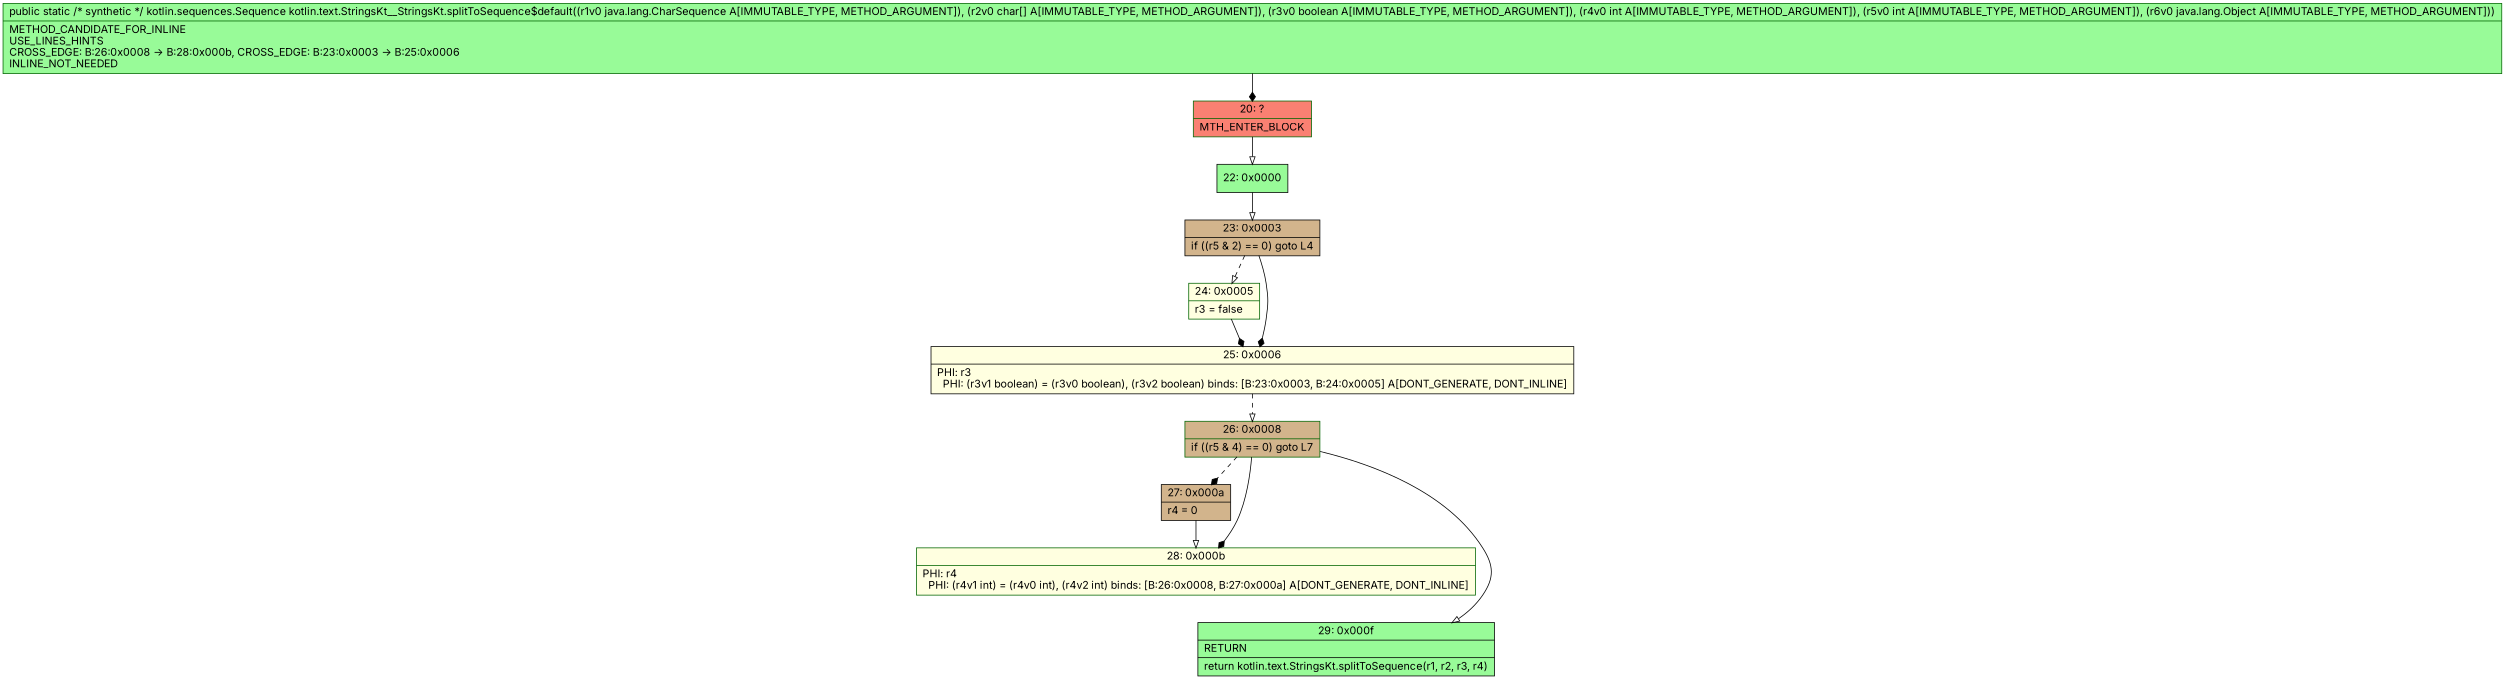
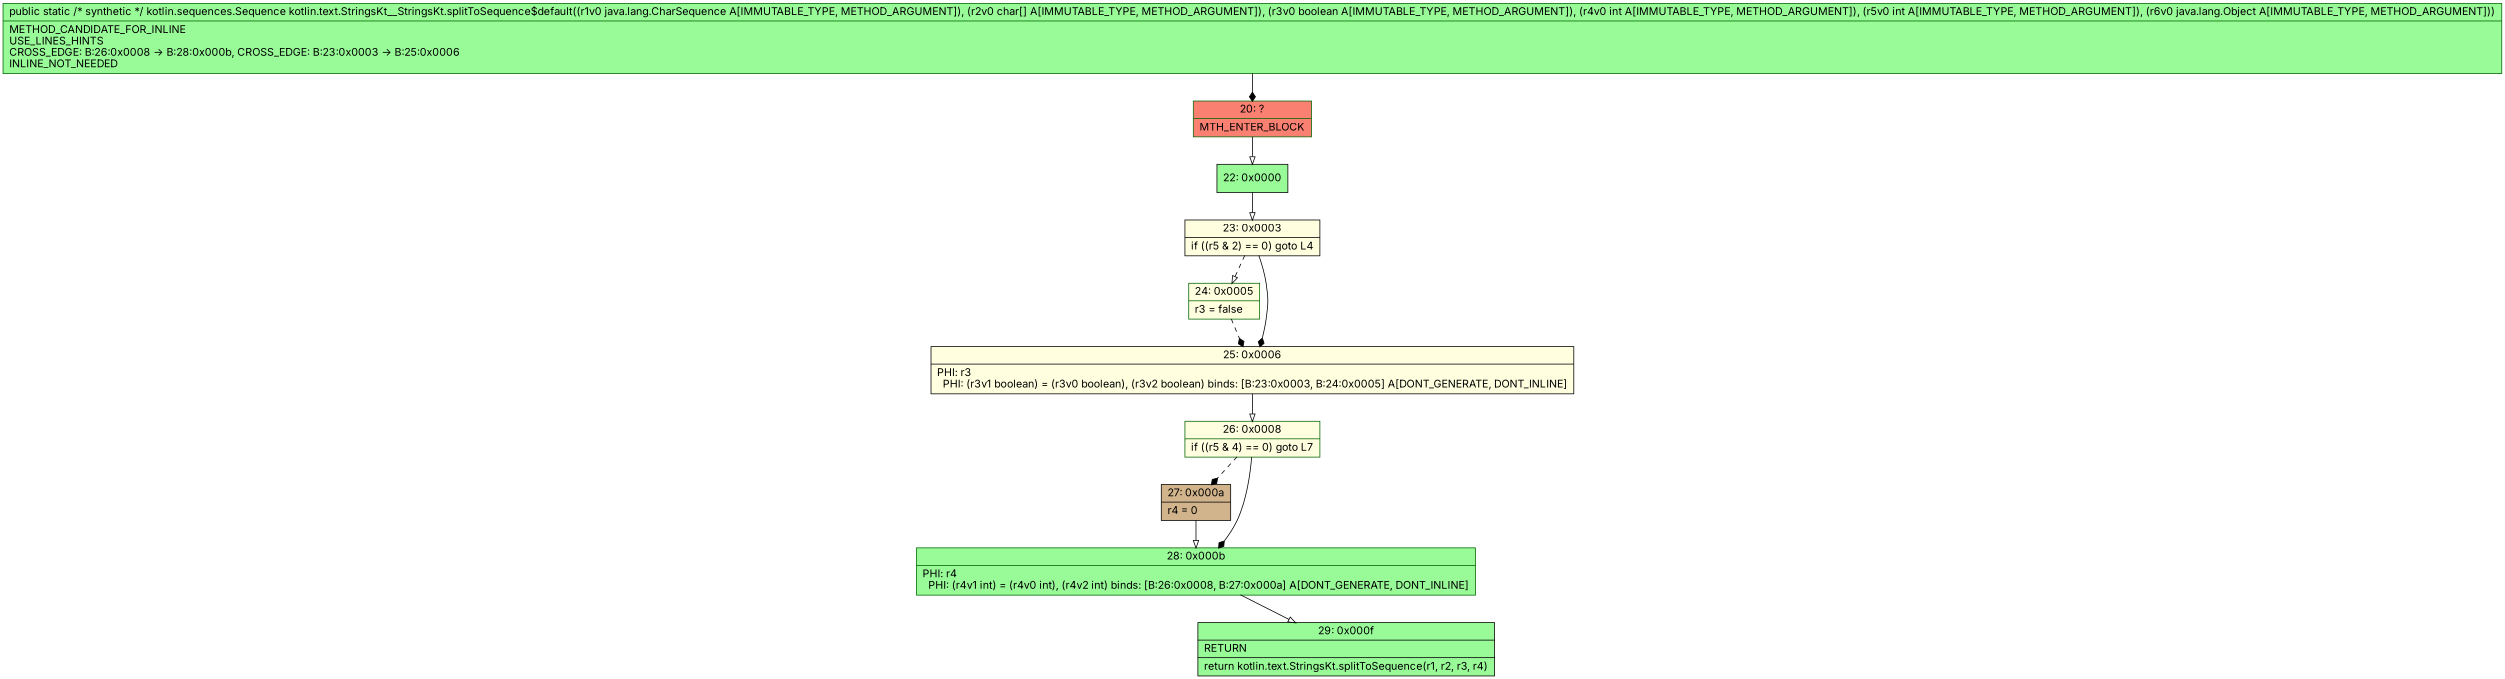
node "23: 0x0003": fillcolor tan -> lightyellow
edge "24: 0x0005" -> "25: 0x0006": style solid -> dashed
edge "25: 0x0006" -> "26: 0x0008": style dashed -> solid
node "26: 0x0008": fillcolor tan -> lightyellow
edge "26: 0x0008" -> "29: 0x000f": now "28: 0x000b" -> "29: 0x000f"
node "28: 0x000b": fillcolor lightyellow -> palegreen
